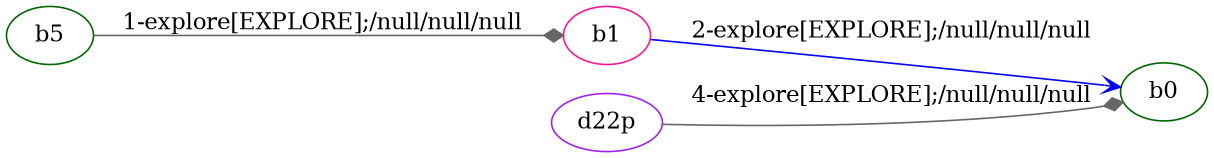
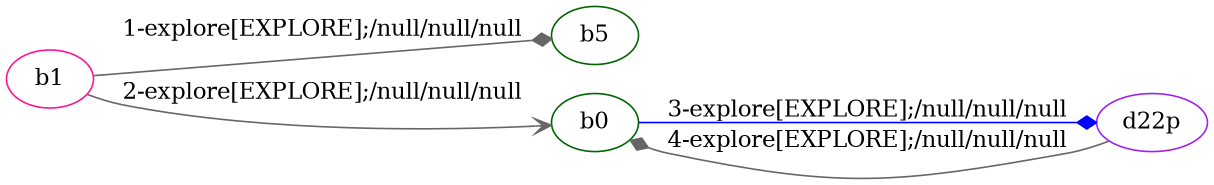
edge "b5" -> "b1": reversed
edge "b1" -> "b0": color blue -> gray40
edge "b0" -> "d22p": added, label "3-explore[EXPLORE];/null/null/null"
